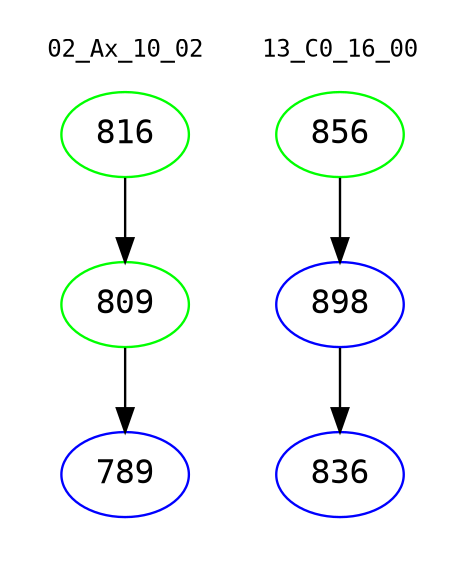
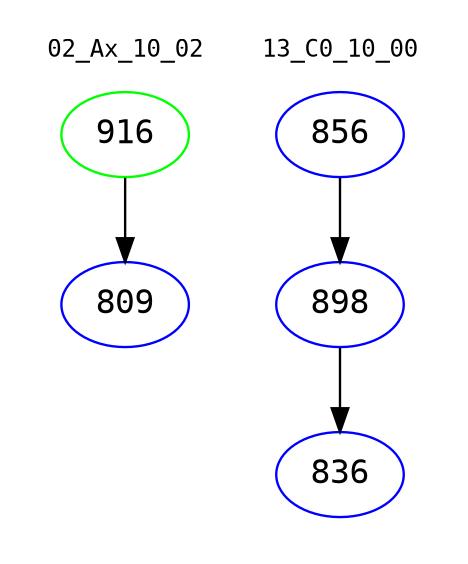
cluster "13_C0_16_00": label "13_C0_16_00" -> "13_C0_10_00"
node "816": label "816" -> "916"
node "856": color green -> blue
node "809": color green -> blue
node "789": removed
